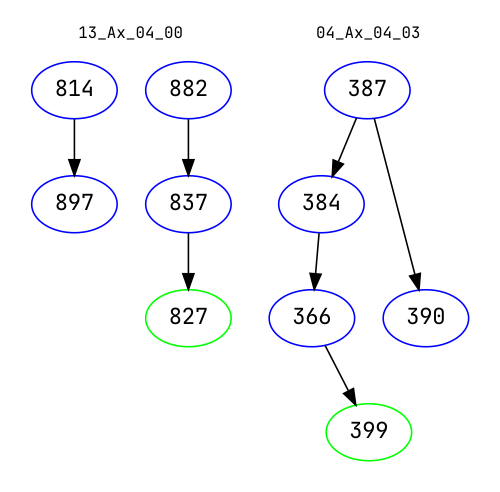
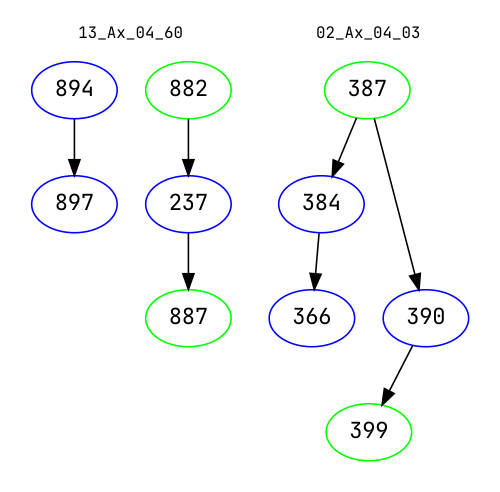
cluster "13_Ax_04_00": label "13_Ax_04_00" -> "13_Ax_04_60"
cluster "04_Ax_04_03": label "04_Ax_04_03" -> "02_Ax_04_03"
node "814": label "814" -> "894"
node "882": color blue -> green
node "387": color blue -> green
node "837": label "837" -> "237"
node "827": label "827" -> "887"
edge "366" -> "399": now "390" -> "399"
